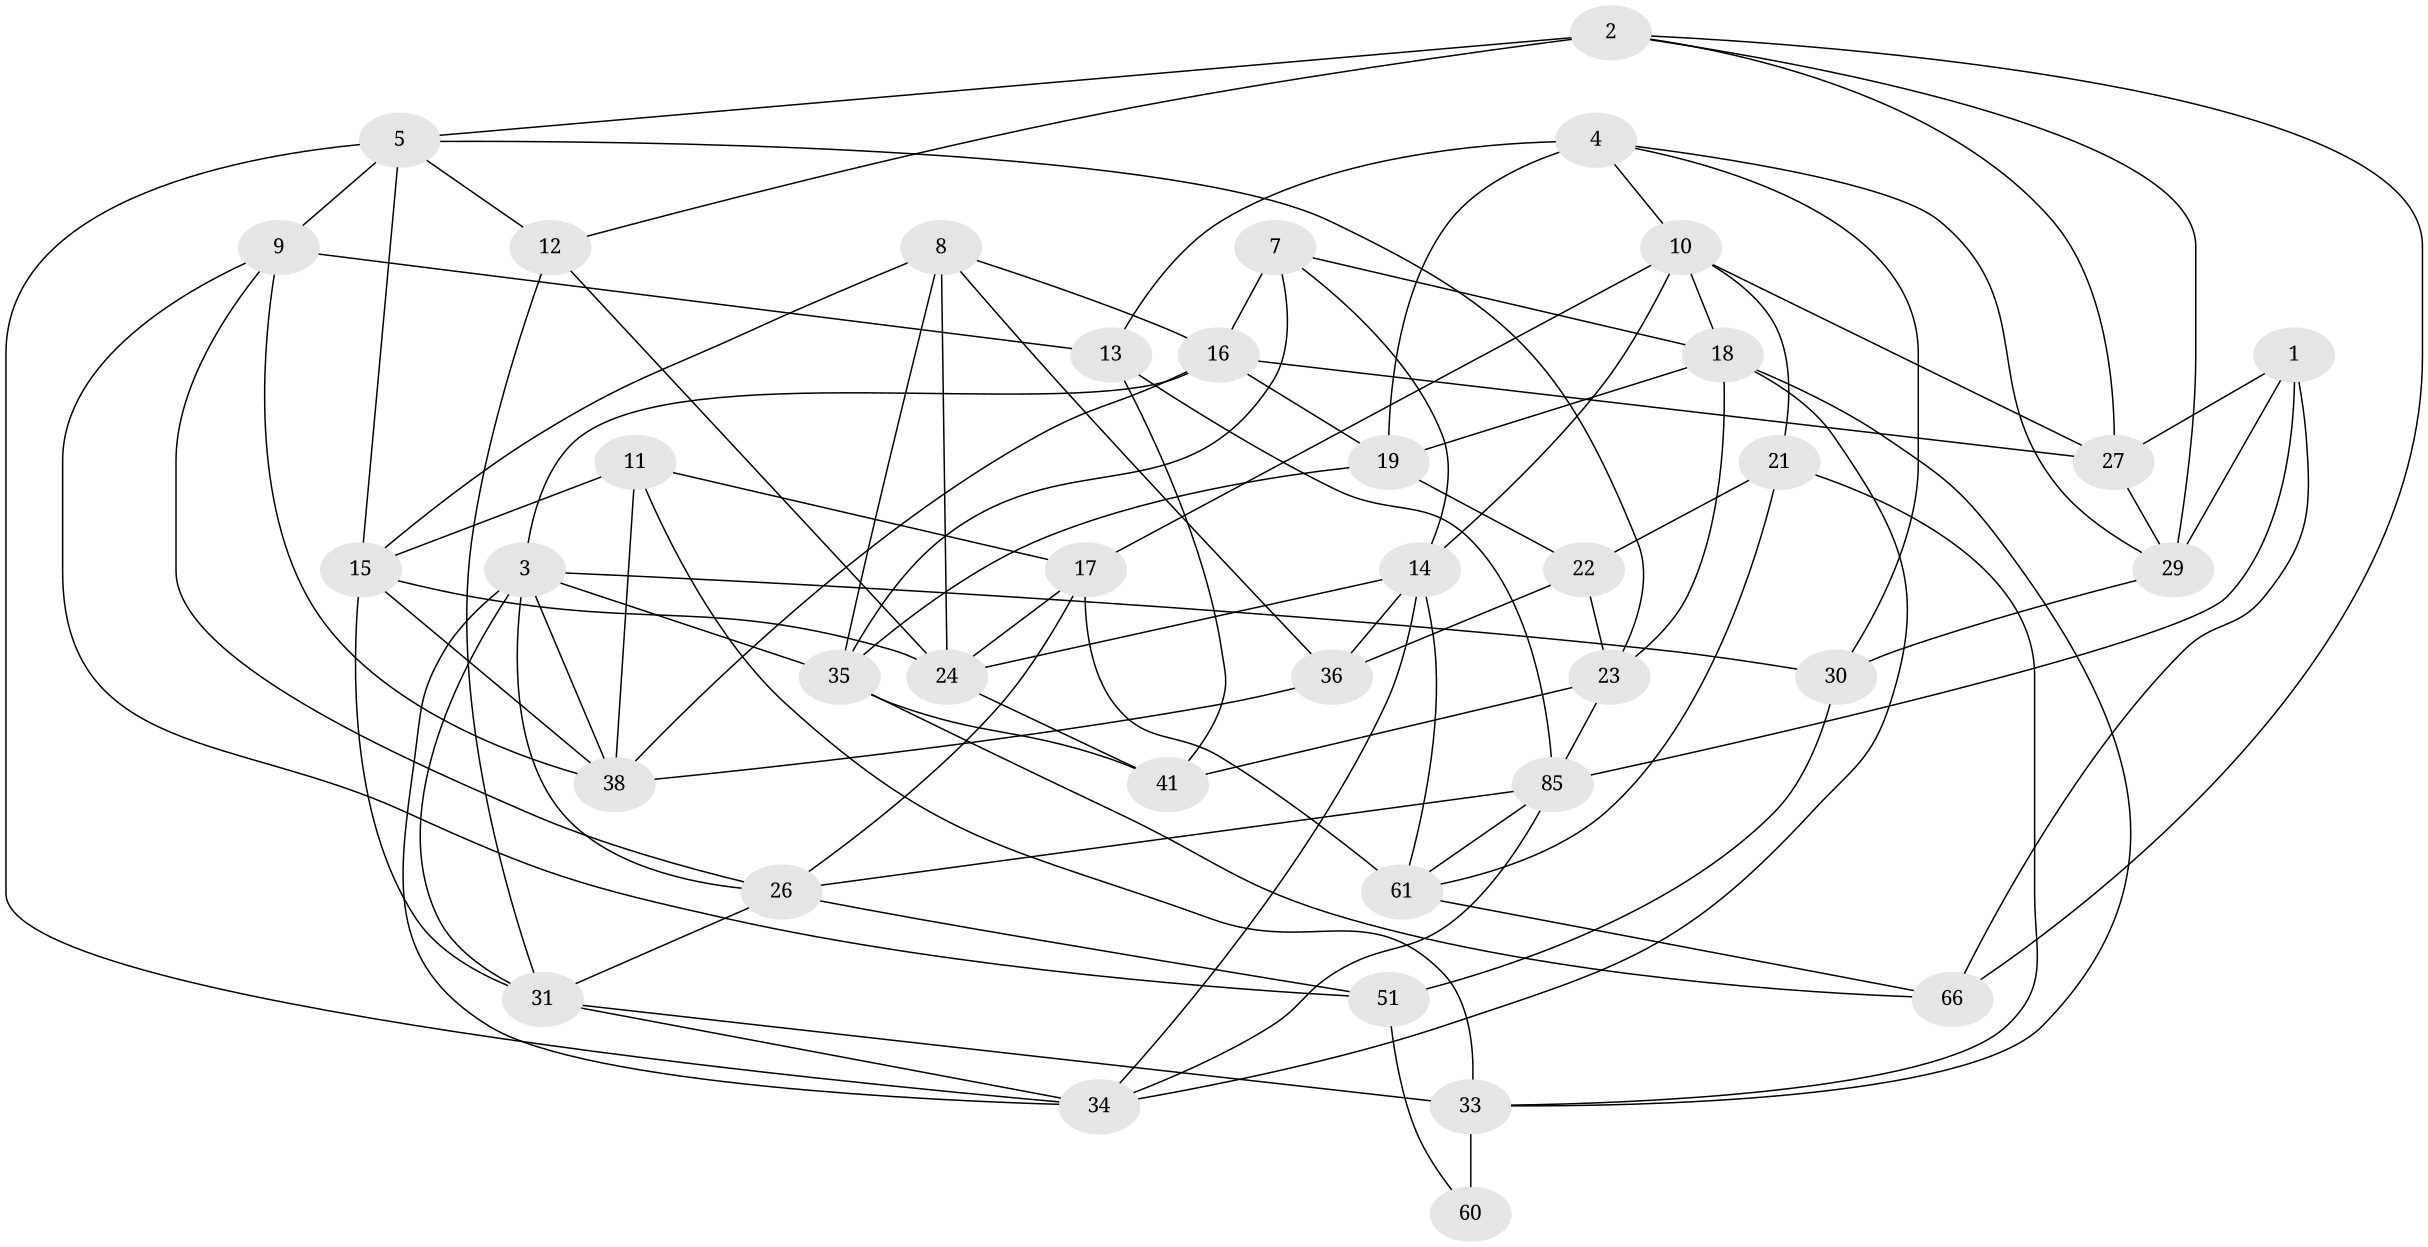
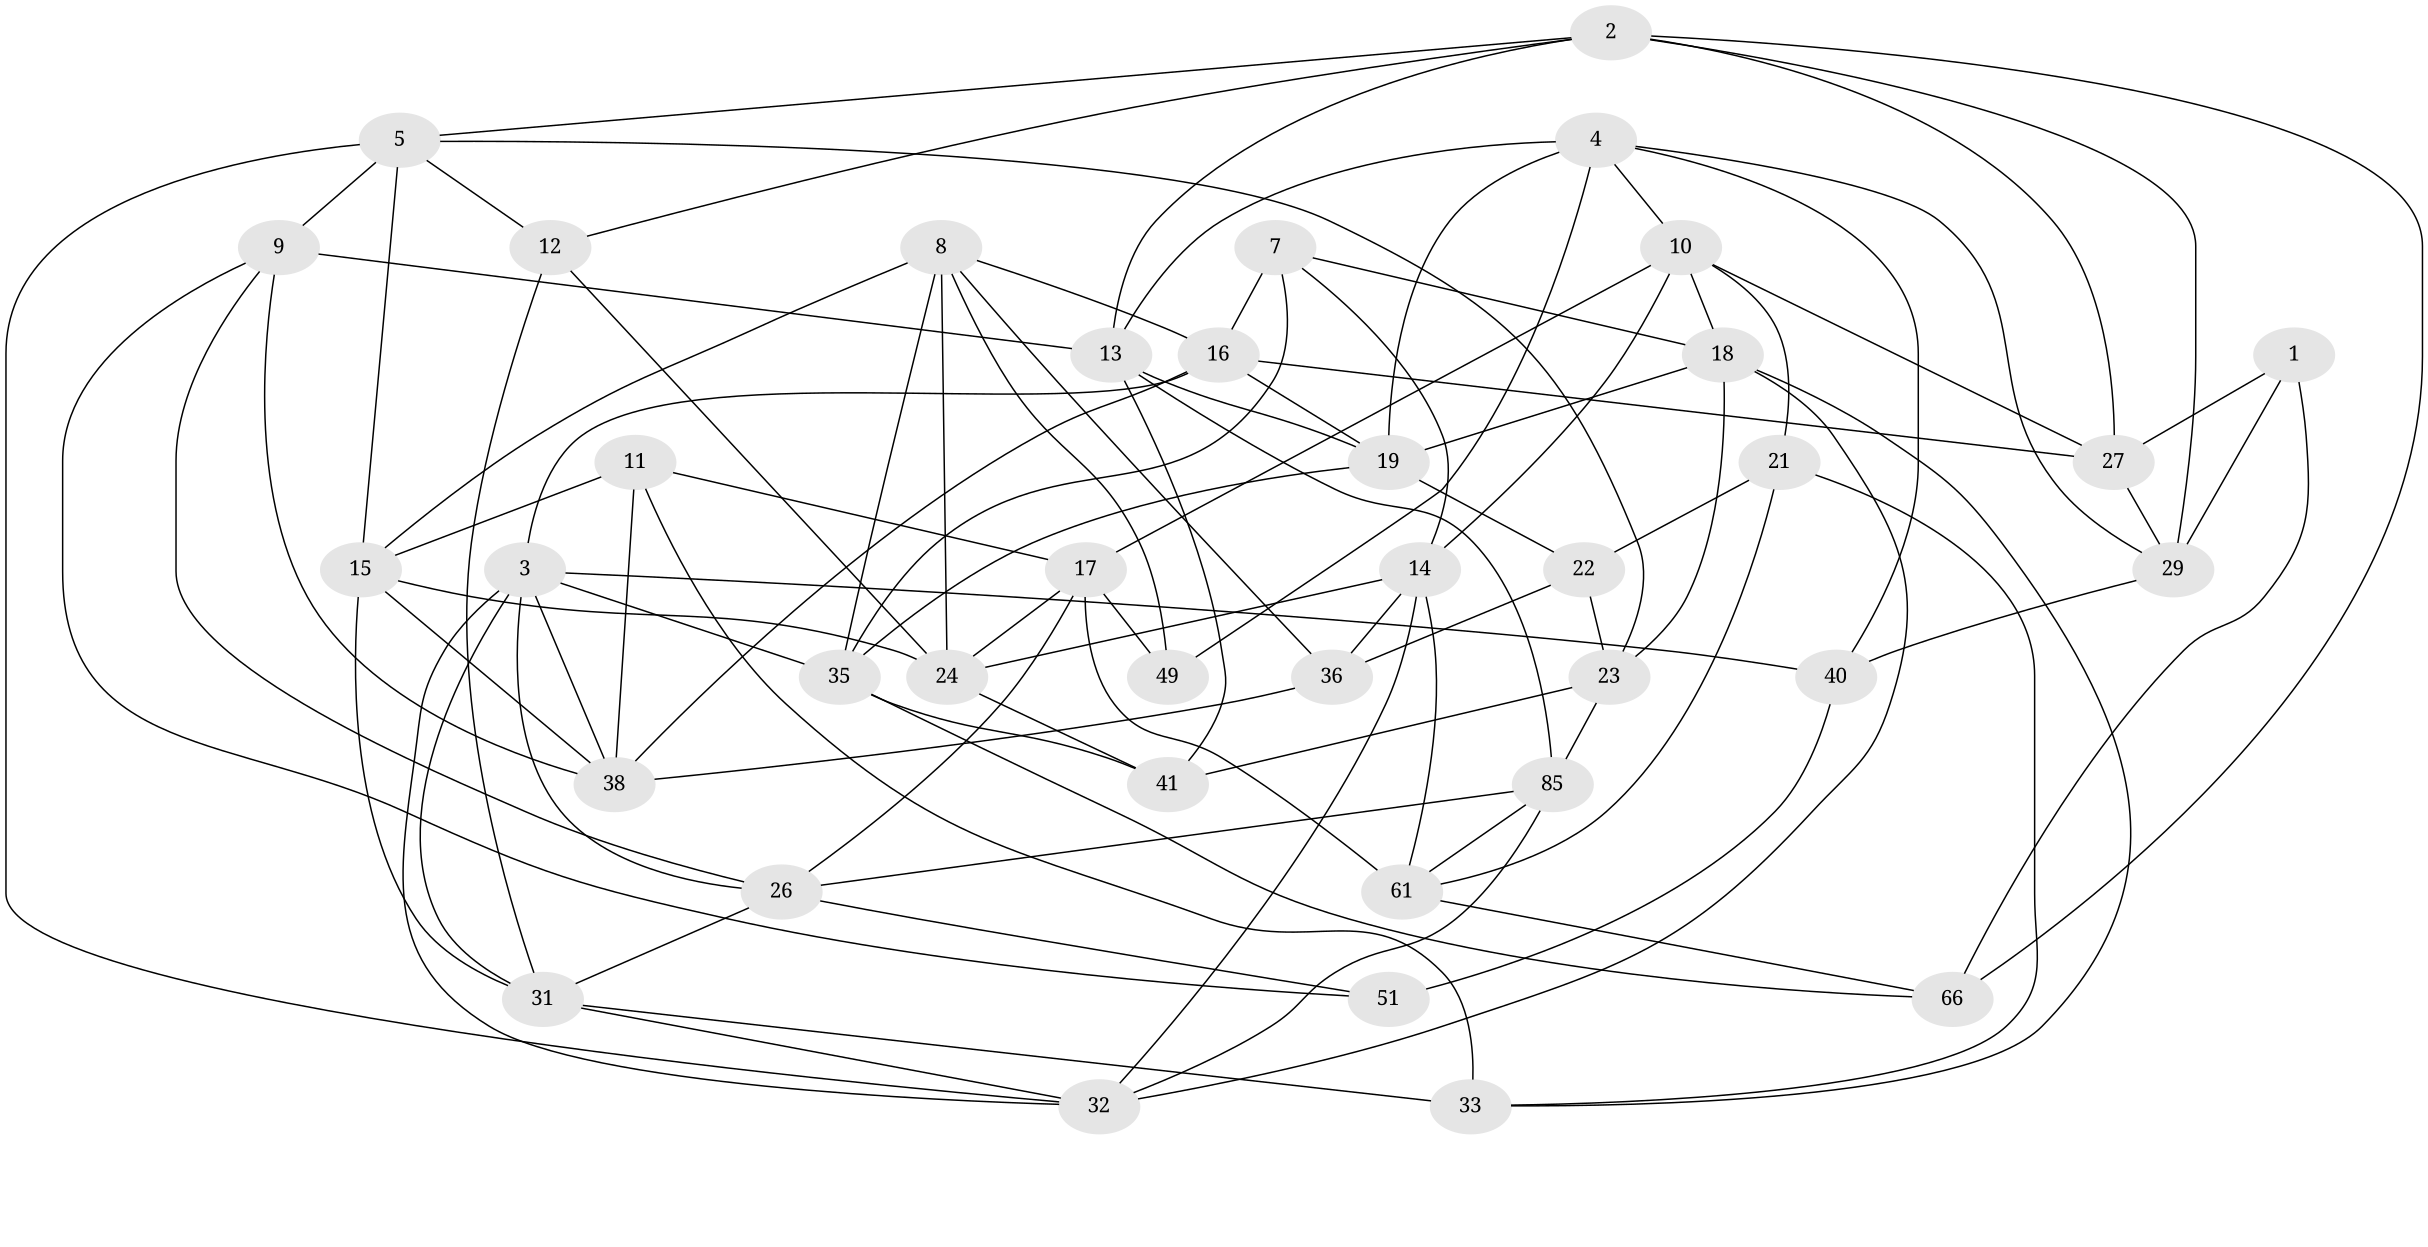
edge "2" -- "13": added
edge "13" -- "19": added
edge "1" -- "85": removed
node "49": added
node "30": label "30" -> "40"
node "34": label "34" -> "32"
node "60": removed
